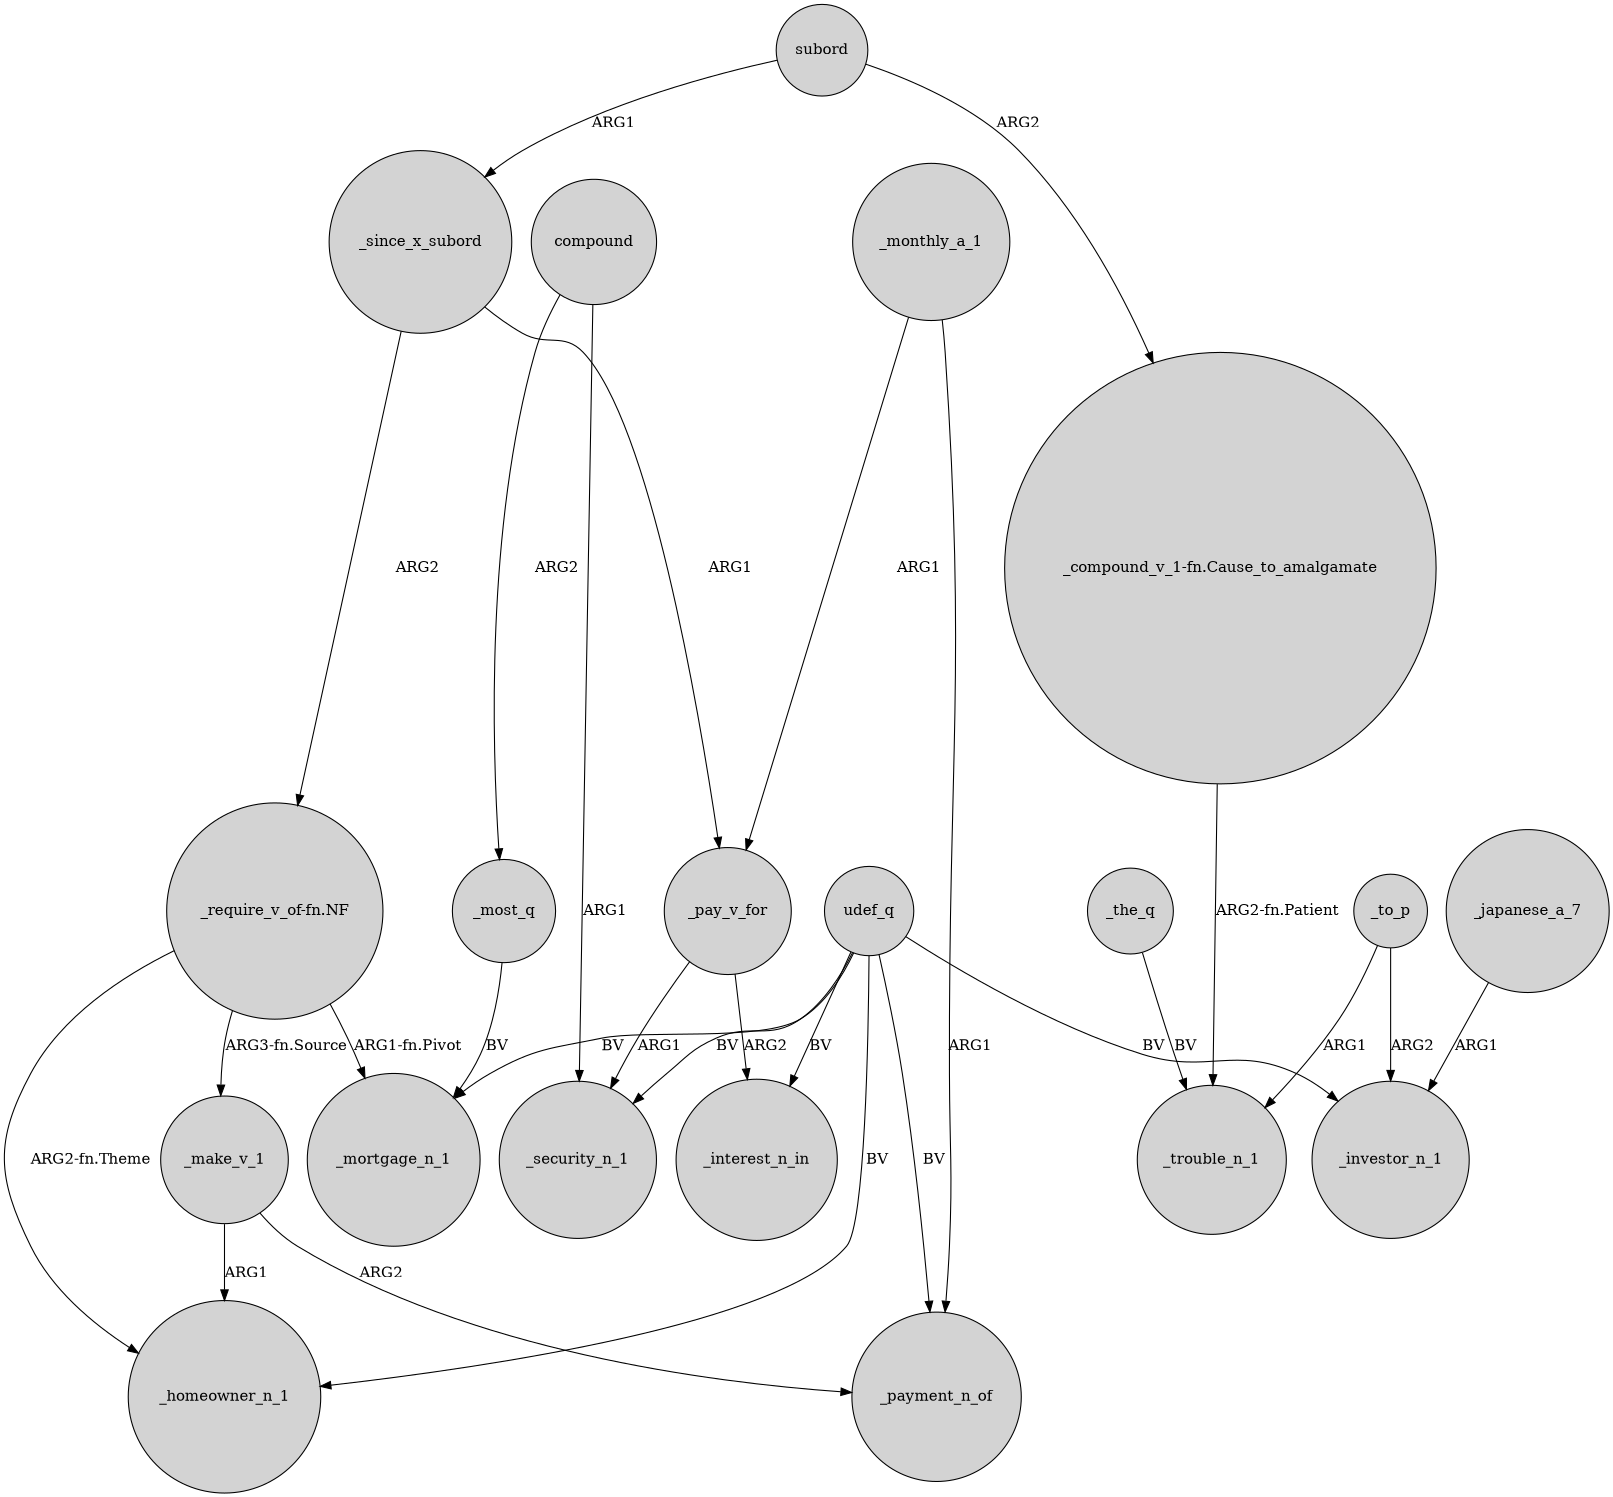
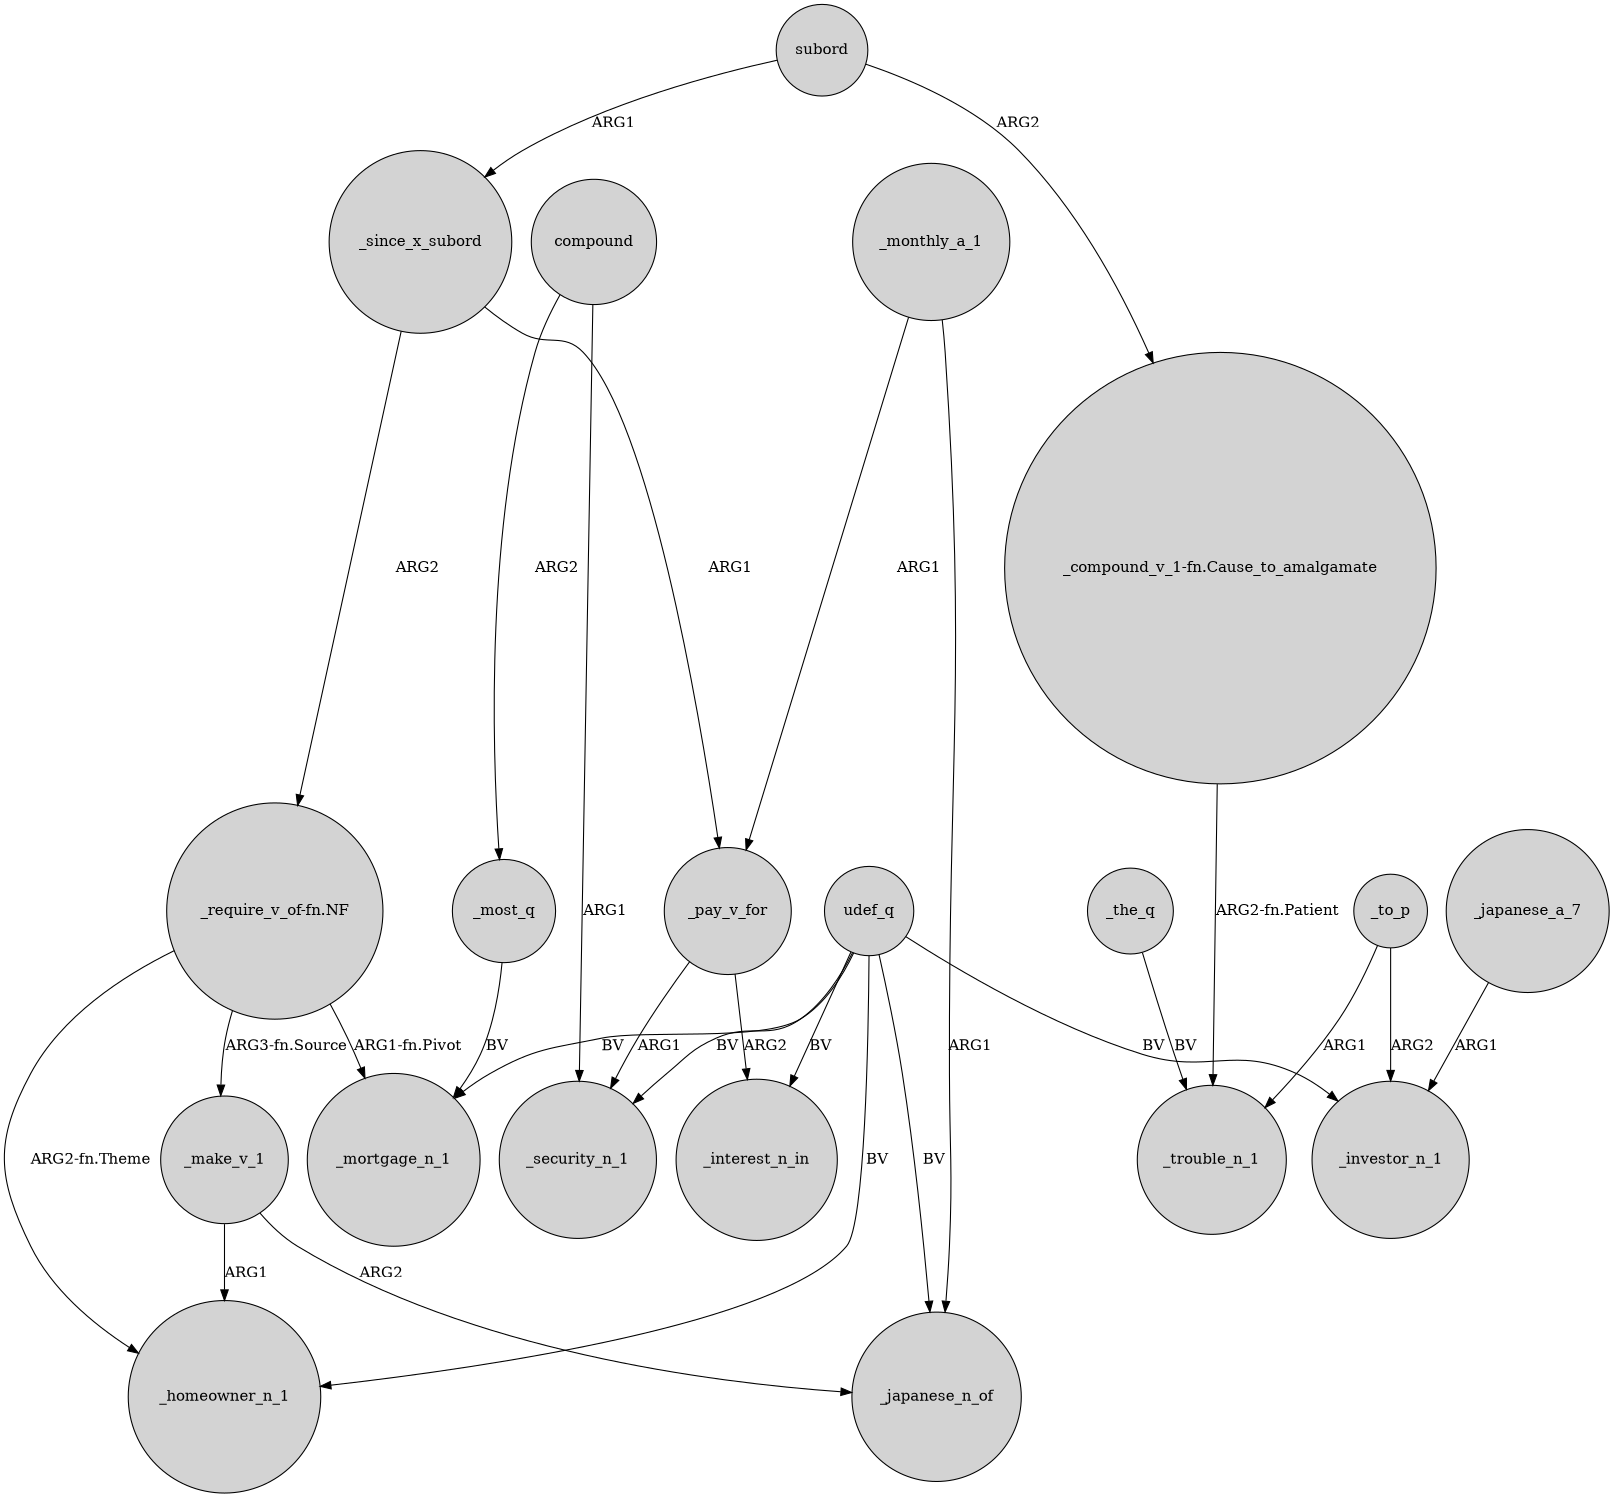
node "_payment_n_of": label "_payment_n_of" -> "_japanese_n_of"
